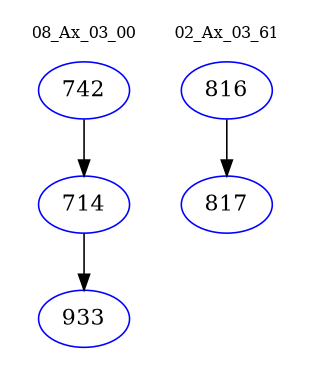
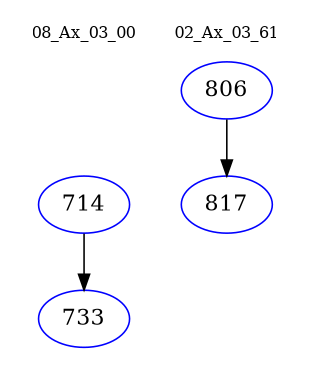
node "742": removed
node "816": label "816" -> "806"
node "933": label "933" -> "733"
